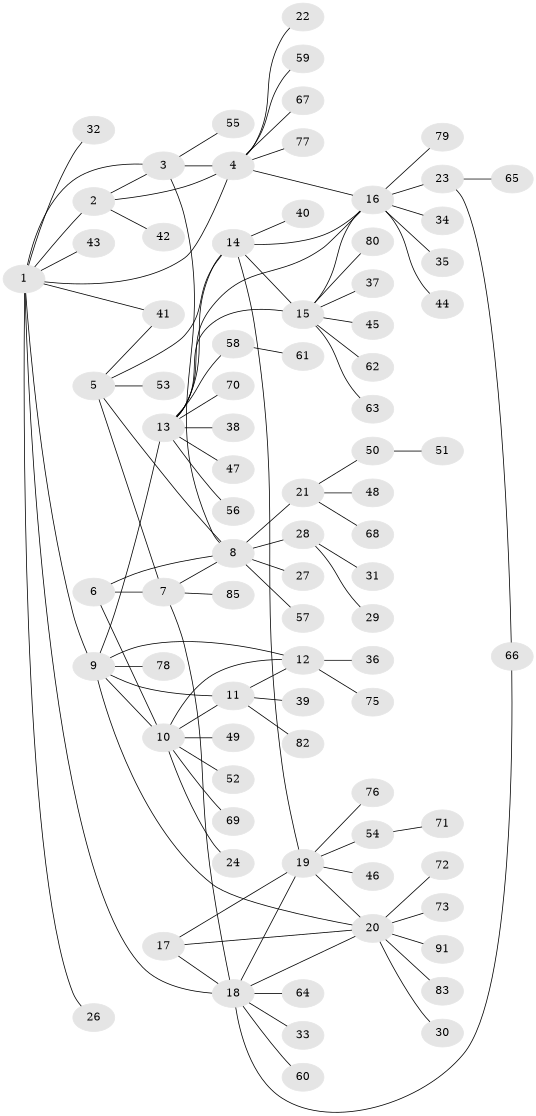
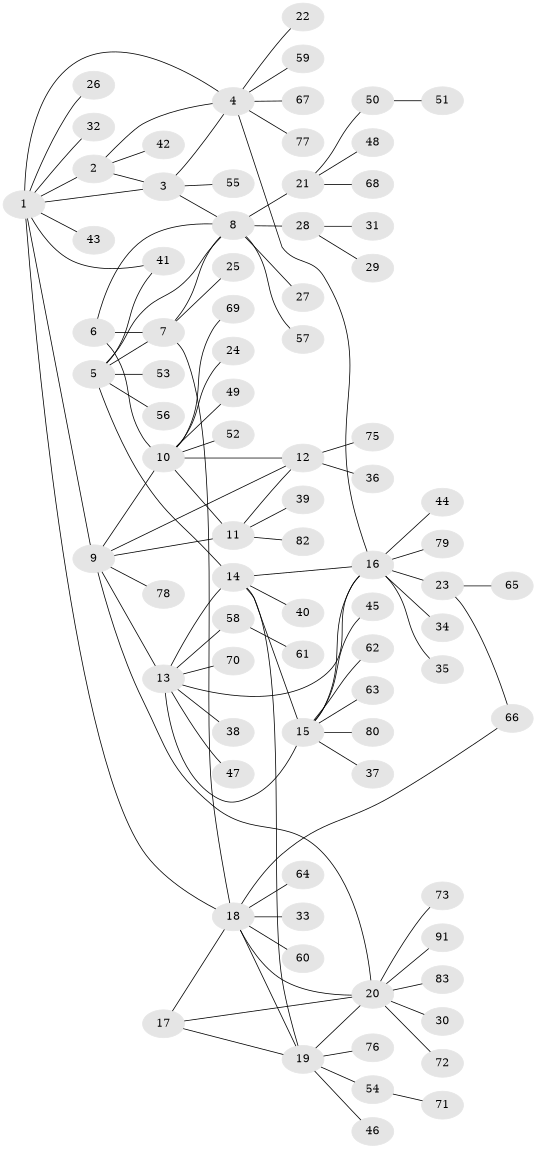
edge "13" -- "56": now "5" -- "56"
node "85": label "85" -> "25"
